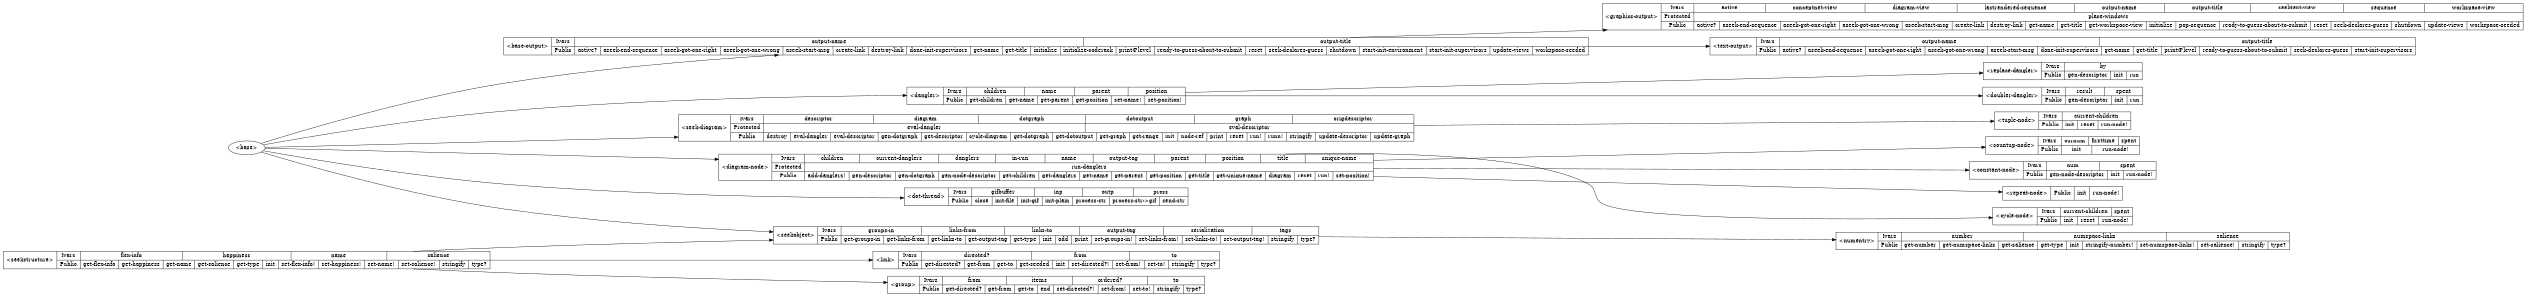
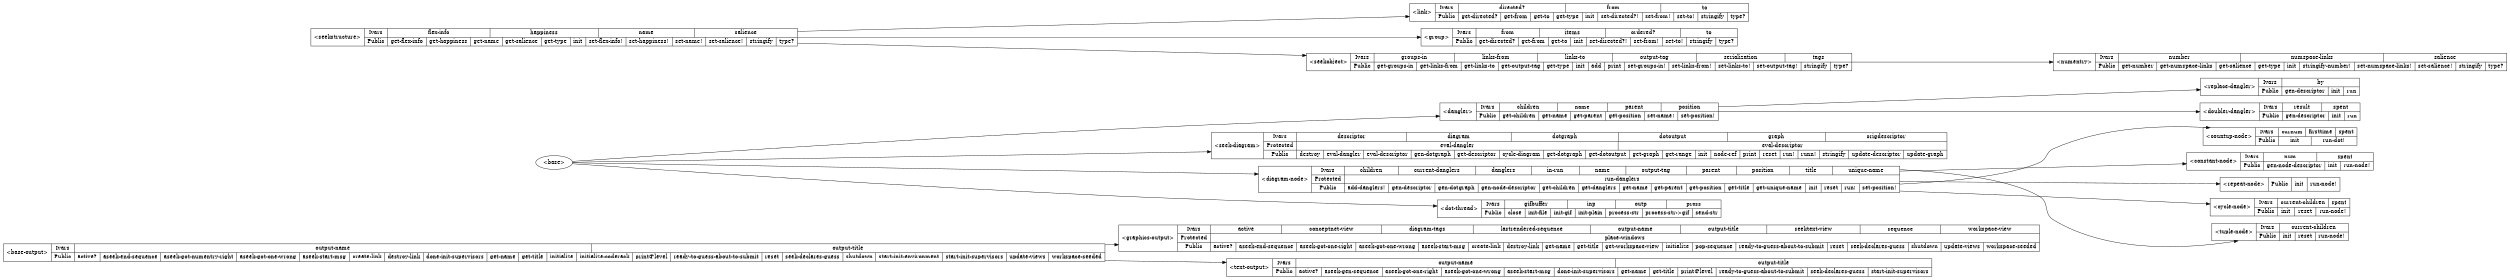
node "<graphics-output>": text "diagram-view" -> "diagram-tags"
node "<base-output>": text "aseek-got-one-right" -> "aseek-got-numentry-right"
node "<text-output>": text "aseek-end-sequence" -> "aseek-gen-sequence"
edge "<base>" -> "<base-output>": removed
edge "<seek-diagram>" -> "<tuple-node>": now "<diagram-node>" -> "<tuple-node>"
node "<countup-node>": text "run-node!" -> "run-dot!"
node "<diagram-node>": text "diagram" -> "init"
edge "<base>" -> "<seekobject>": removed
node "<link>": text "get-seeded" -> "get-type"
node "<group>": text "end" -> "init"
